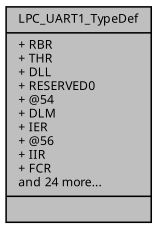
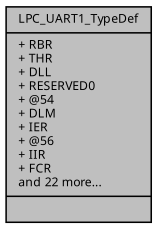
node "LPC_UART1_TypeDef": text "and 24 more..." -> "and 22 more..."
